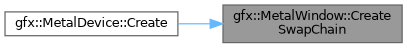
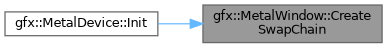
node "gfx::MetalDevice::Create": label "gfx::MetalDevice::Create" -> "gfx::MetalDevice::Init"
